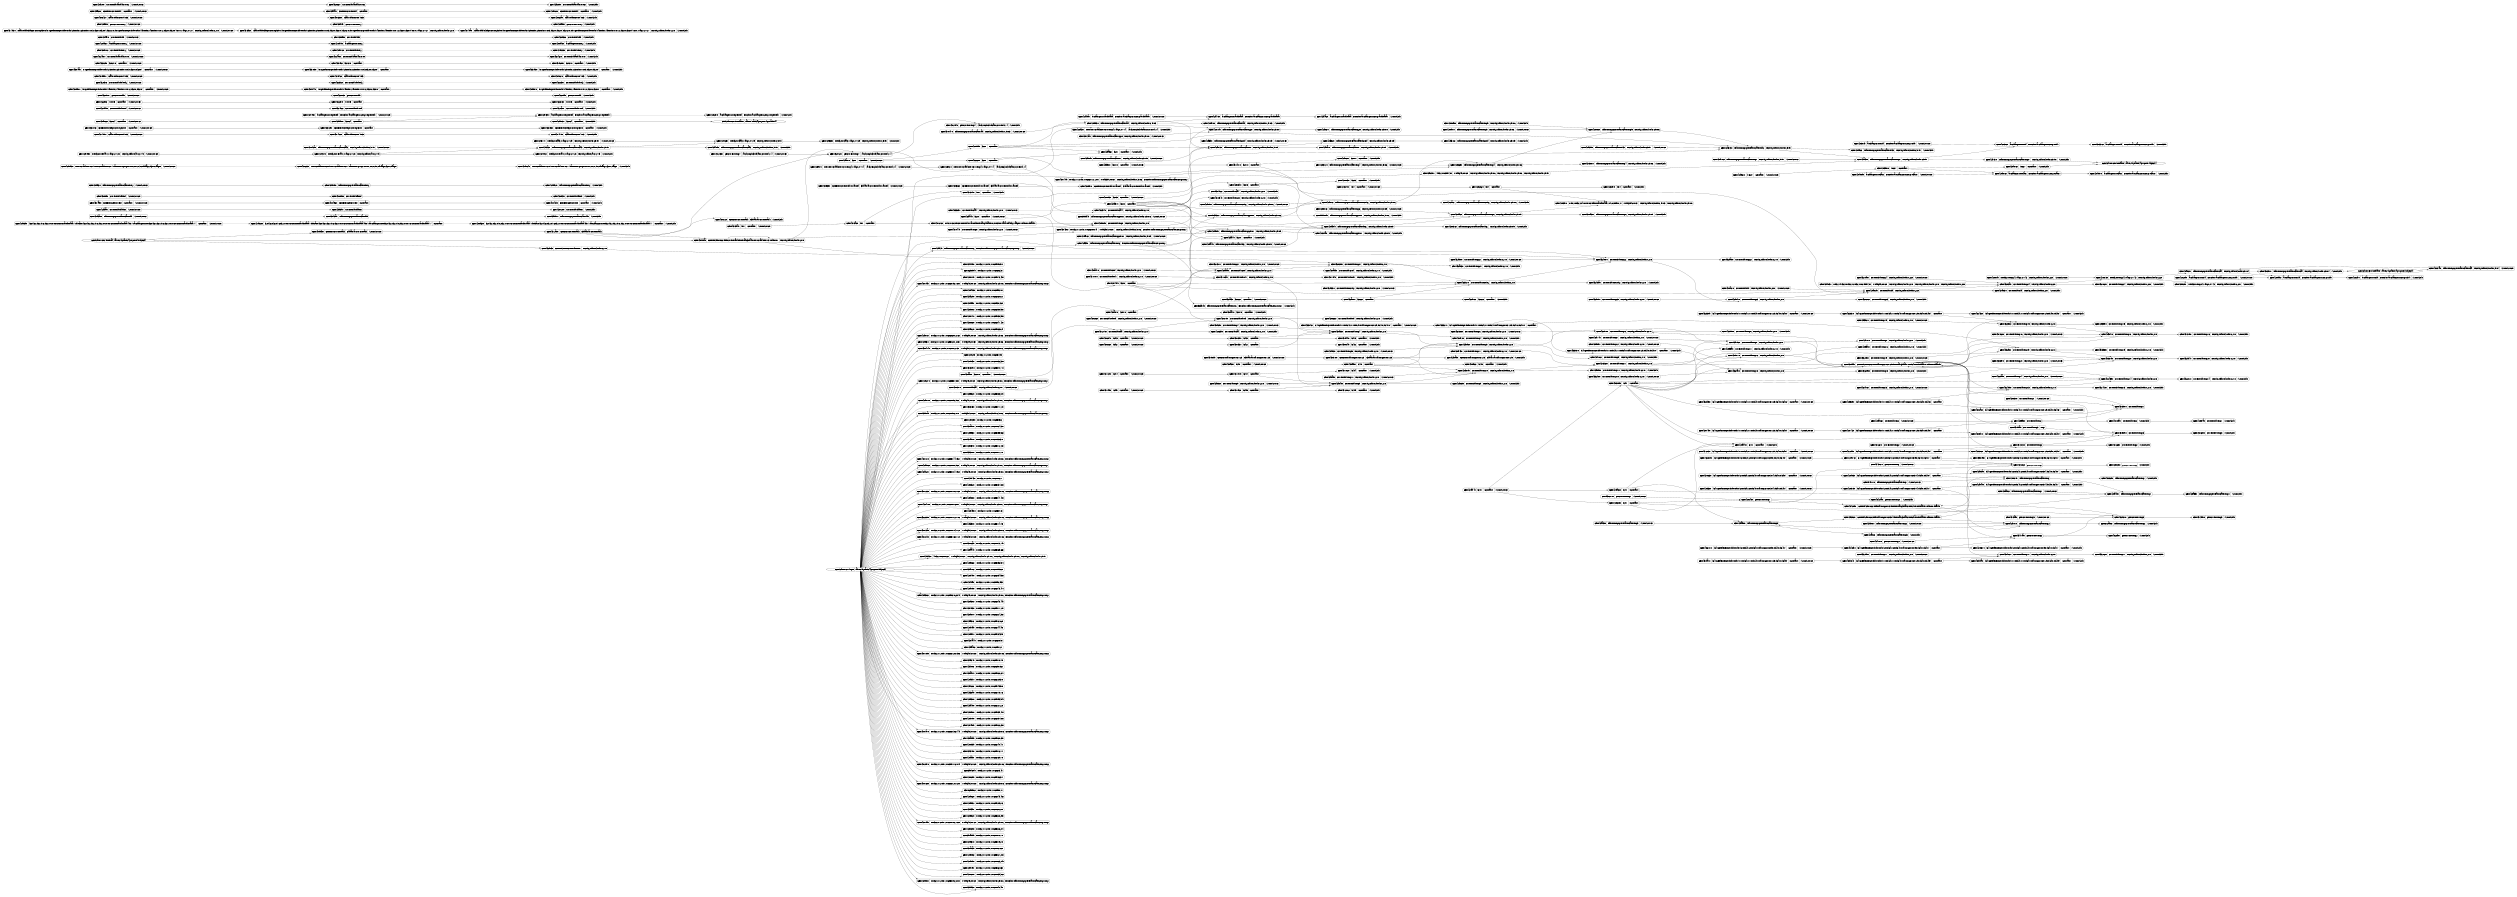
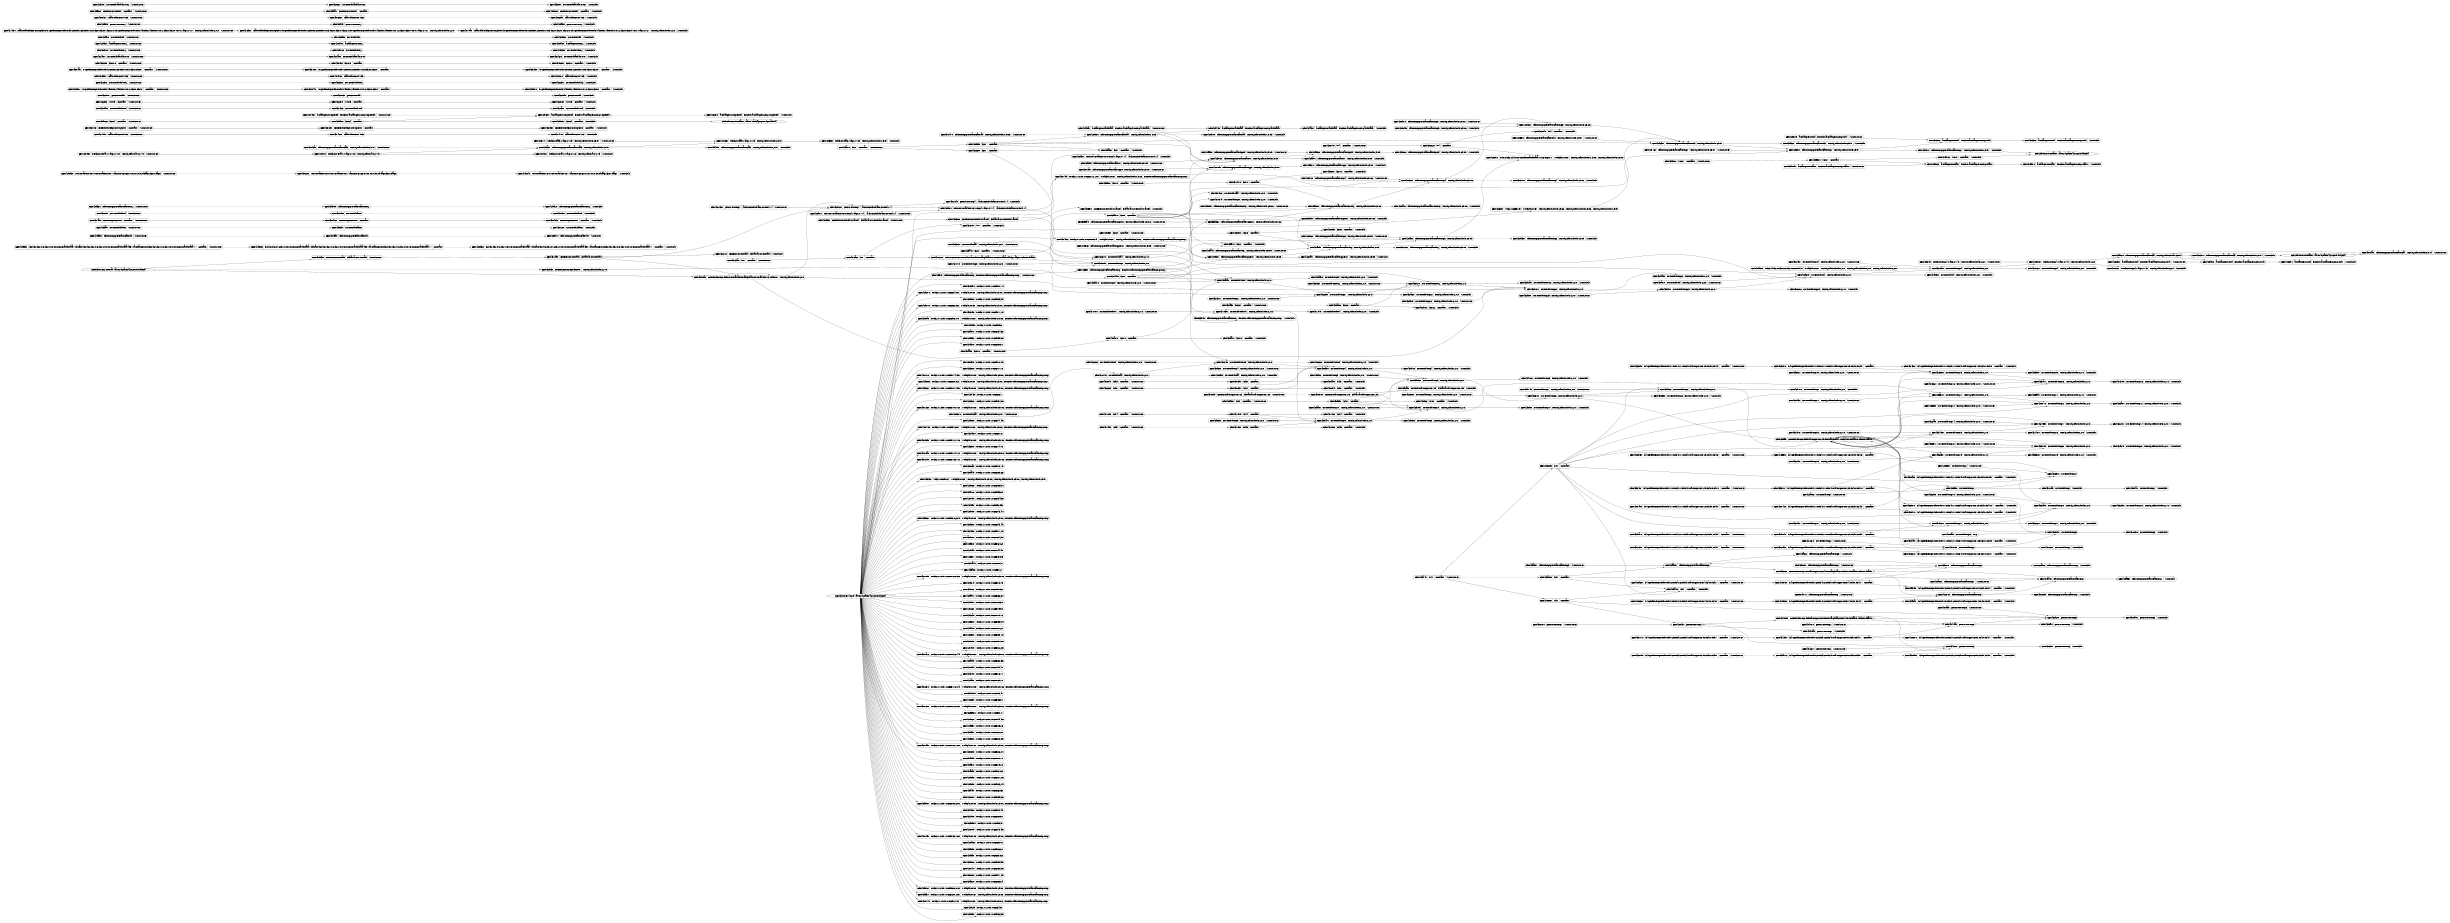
edge "CE0x4333570" -> "CE0x4332ab0": now "CE0x430bc10" -> "CE0x4332ab0"
edge "CE0x42e5320" -> "CE0x42e9ff0": reversed
